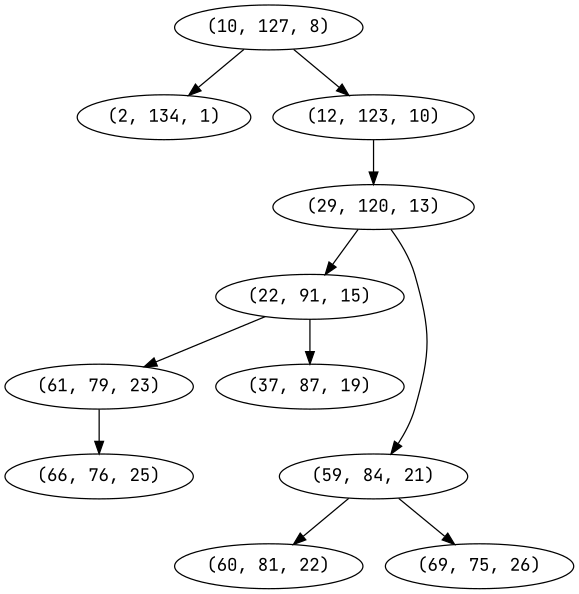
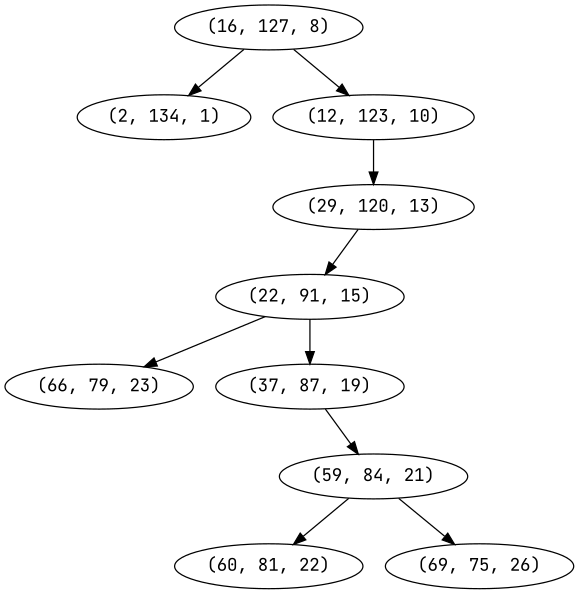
node "(10, 127, 8)": label "(10, 127, 8)" -> "(16, 127, 8)"
edge "(29, 120, 13)" -> "(59, 84, 21)": now "(37, 87, 19)" -> "(59, 84, 21)"
node "(61, 79, 23)": label "(61, 79, 23)" -> "(66, 79, 23)"
node "(66, 76, 25)": removed
